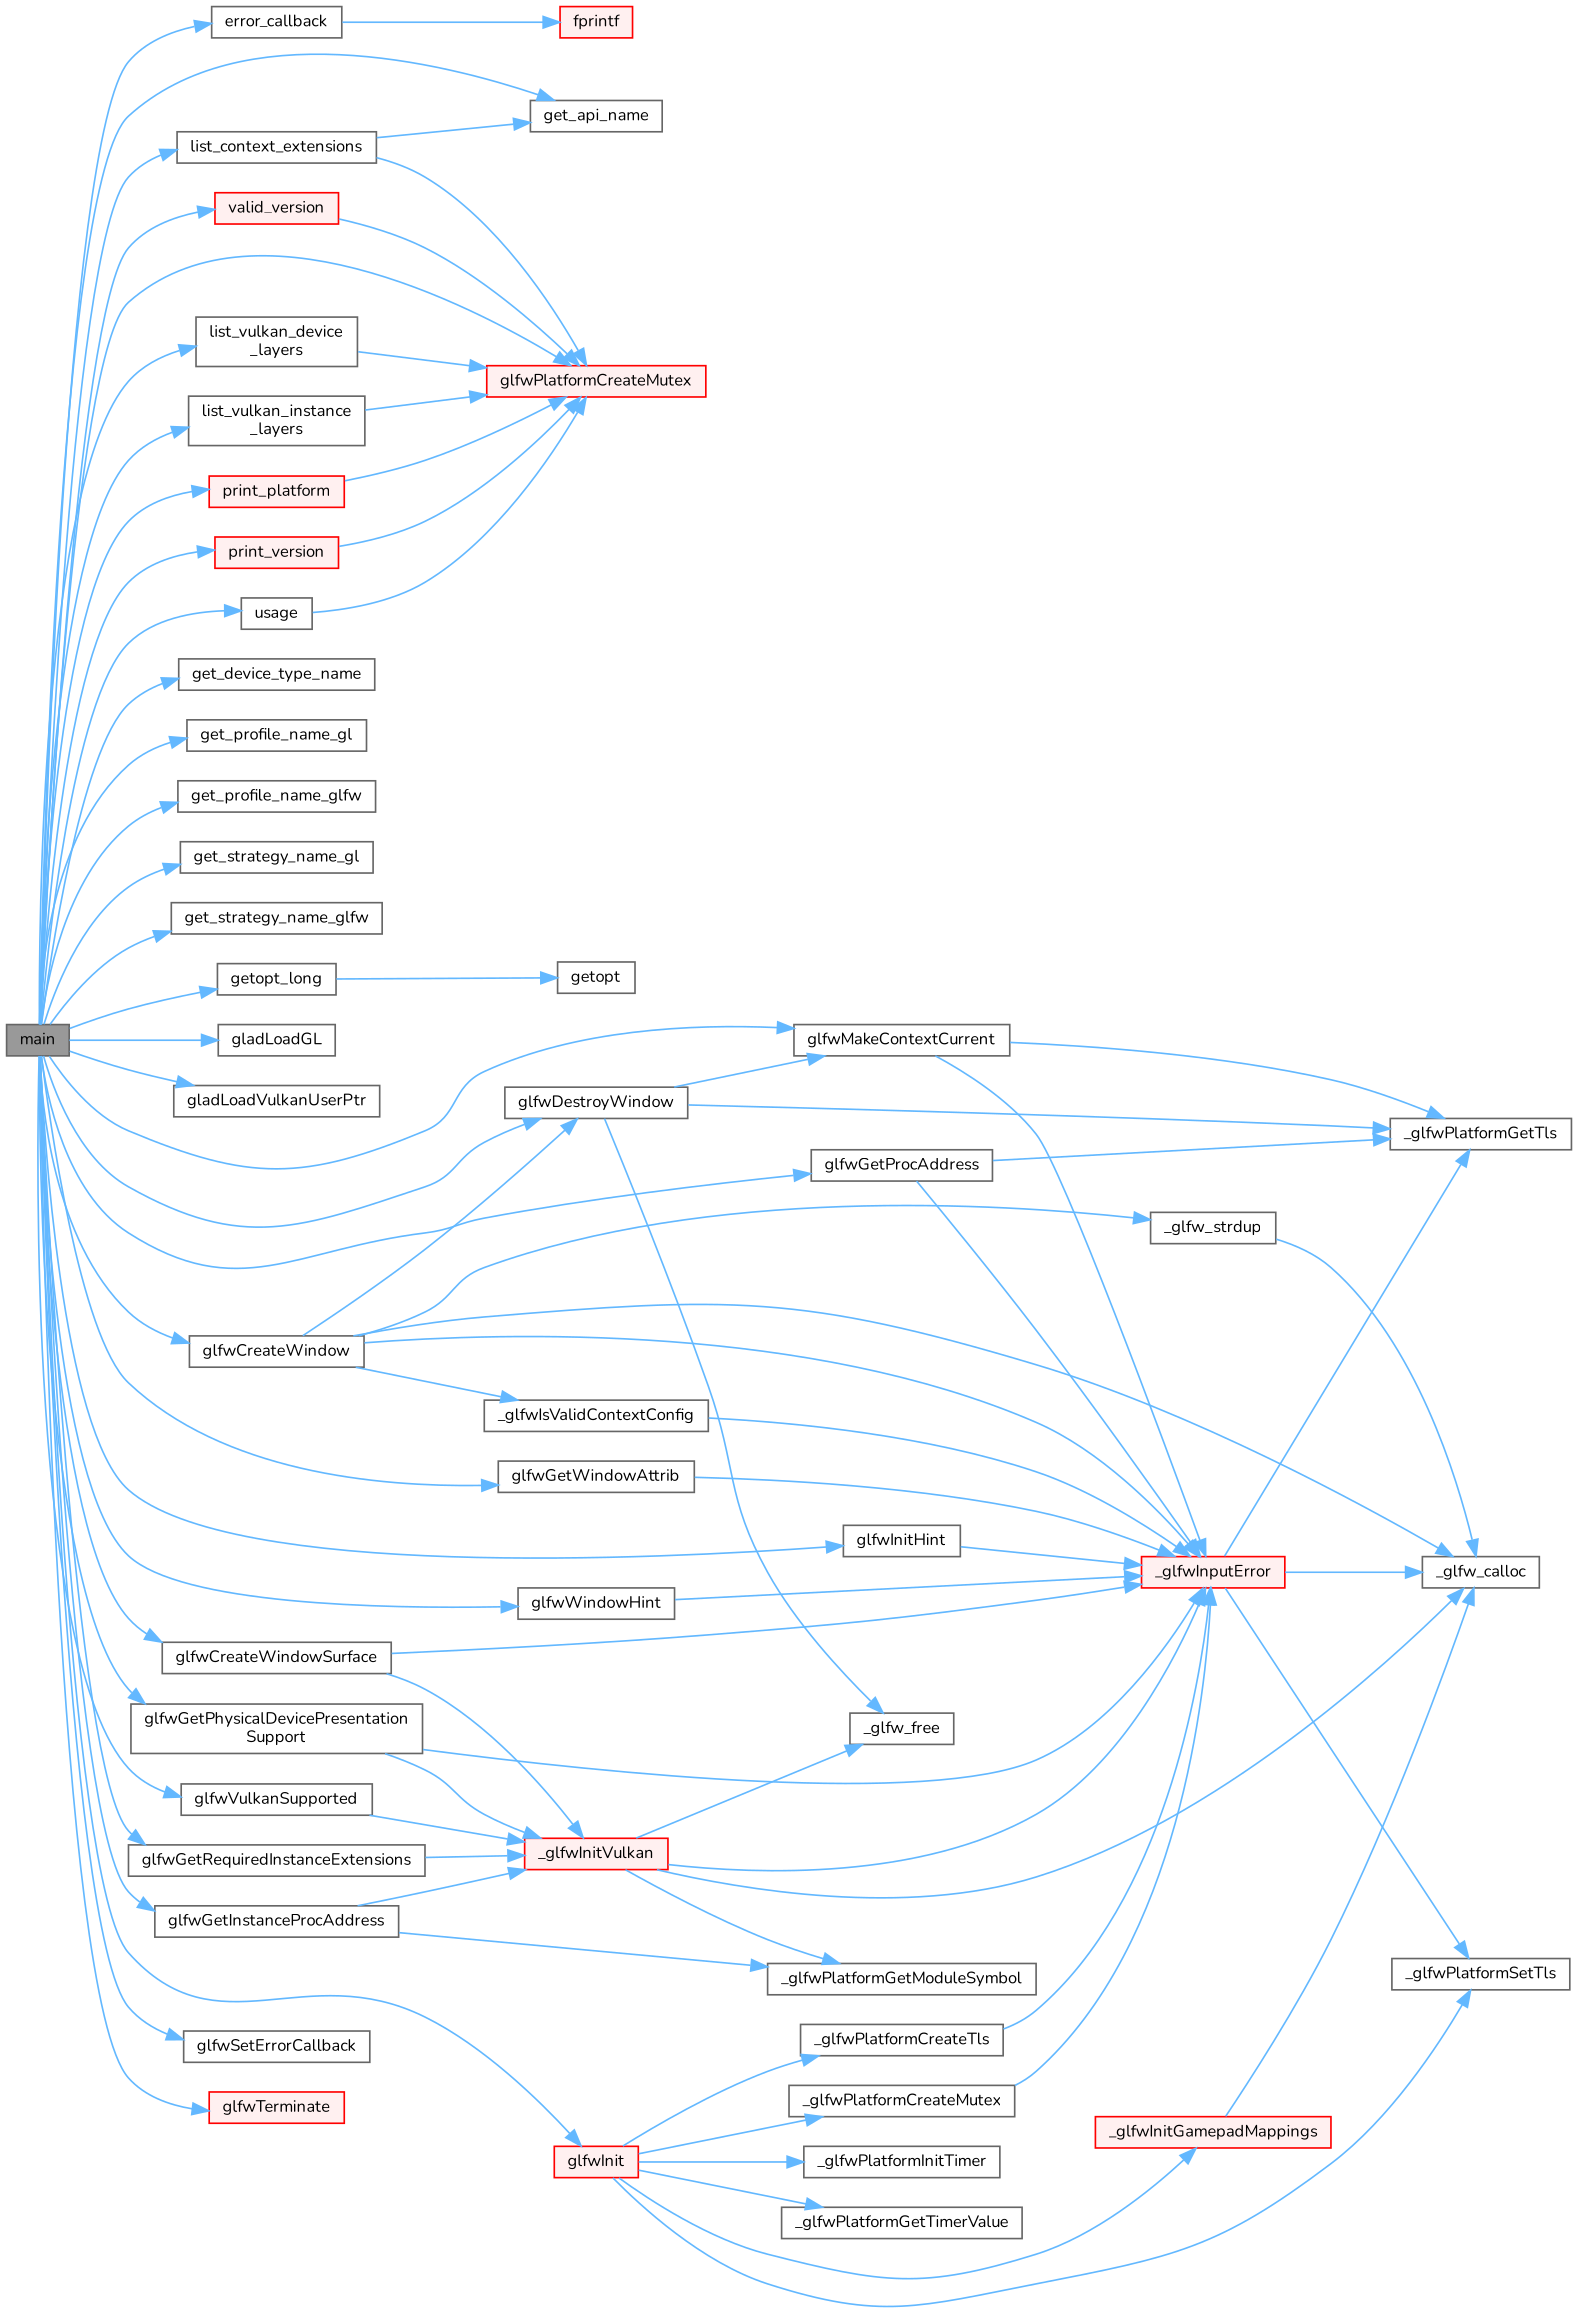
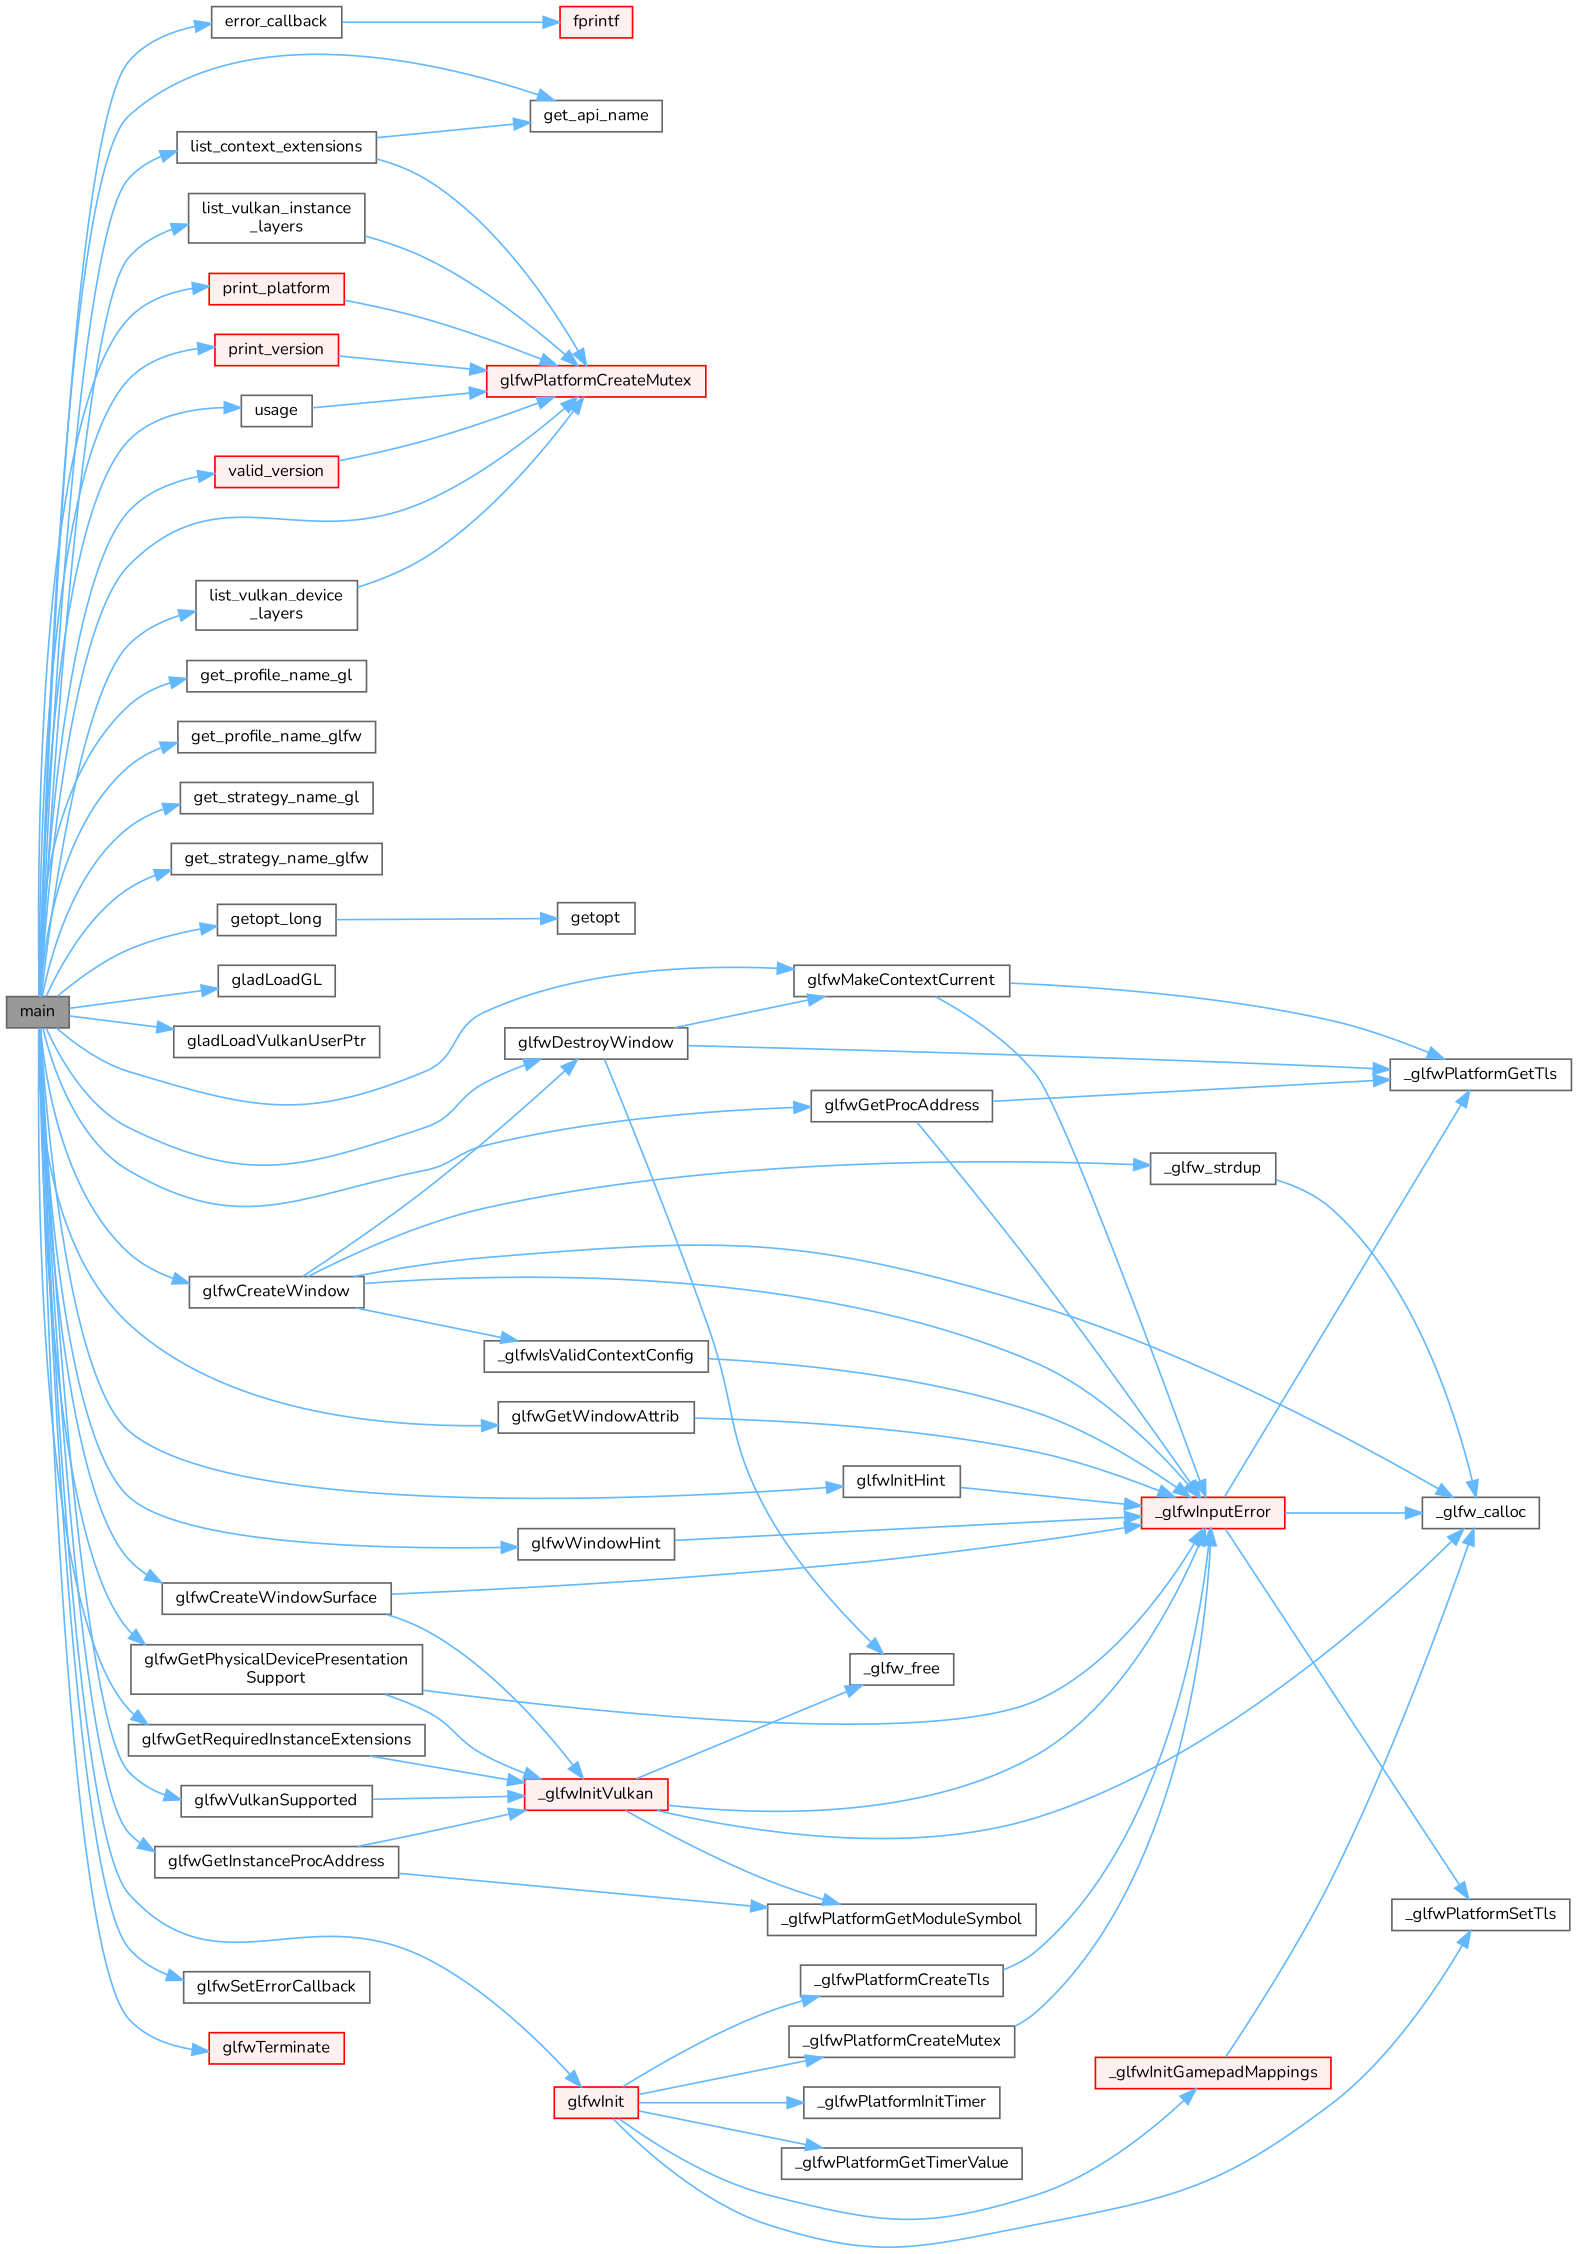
node "get_device_type_name": removed
